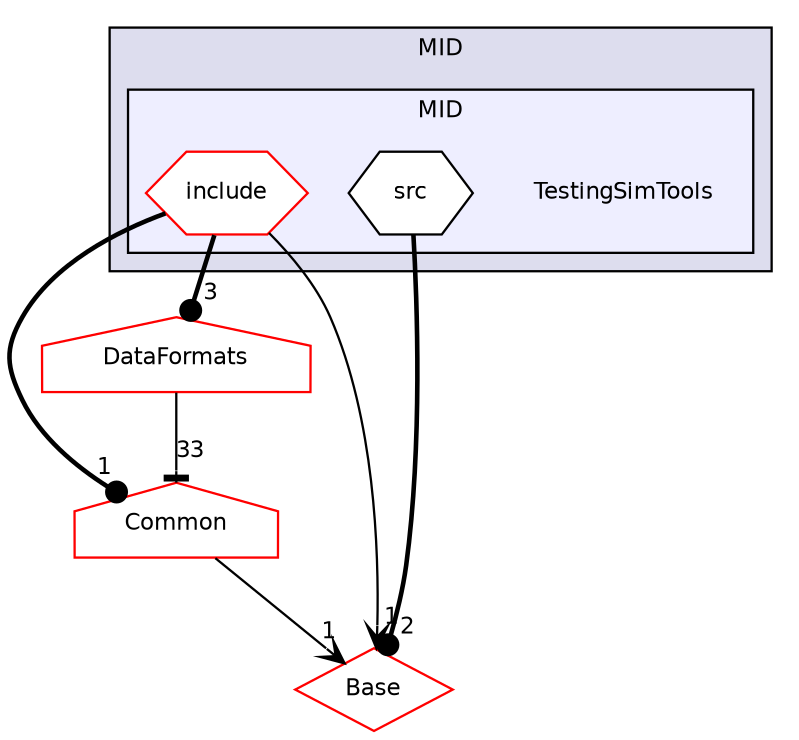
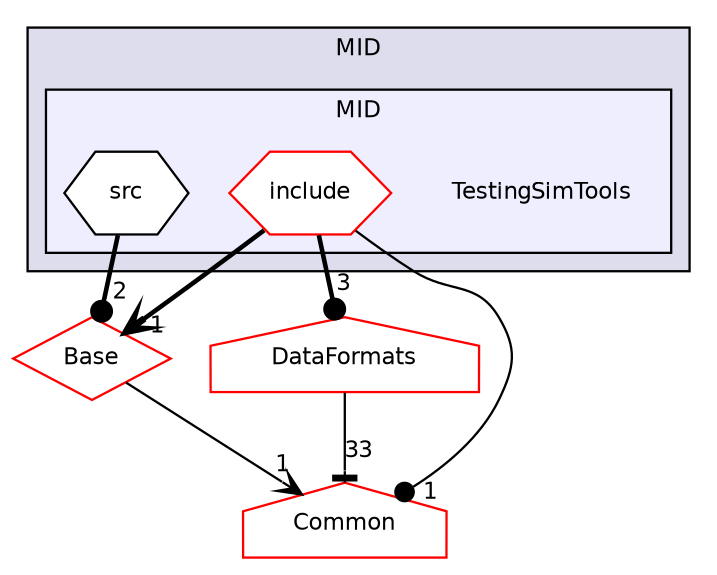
edge "include" -> "Common": style bold -> solid
edge "include" -> "Base": style solid -> bold
edge "Common" -> "Base": reversed
